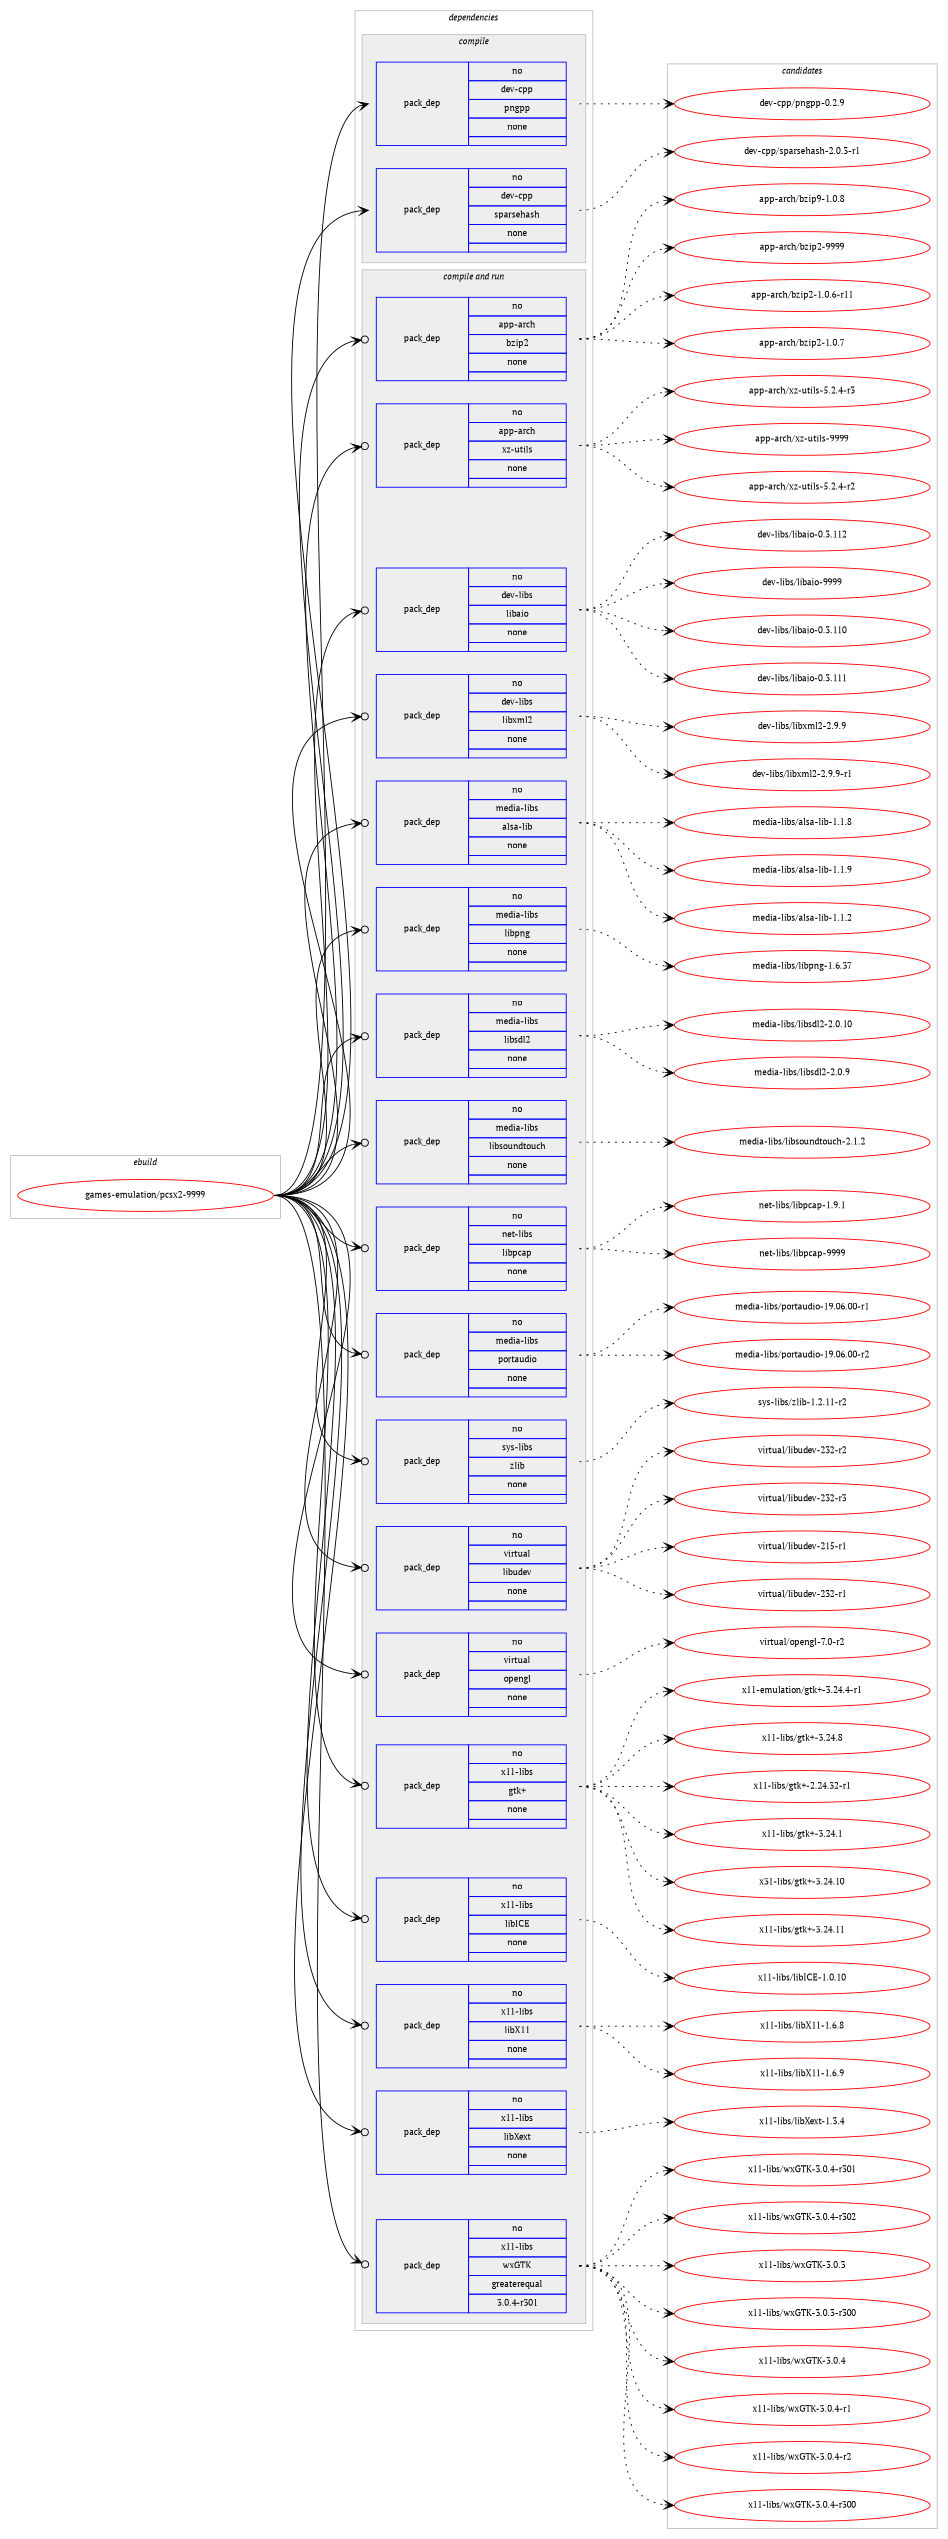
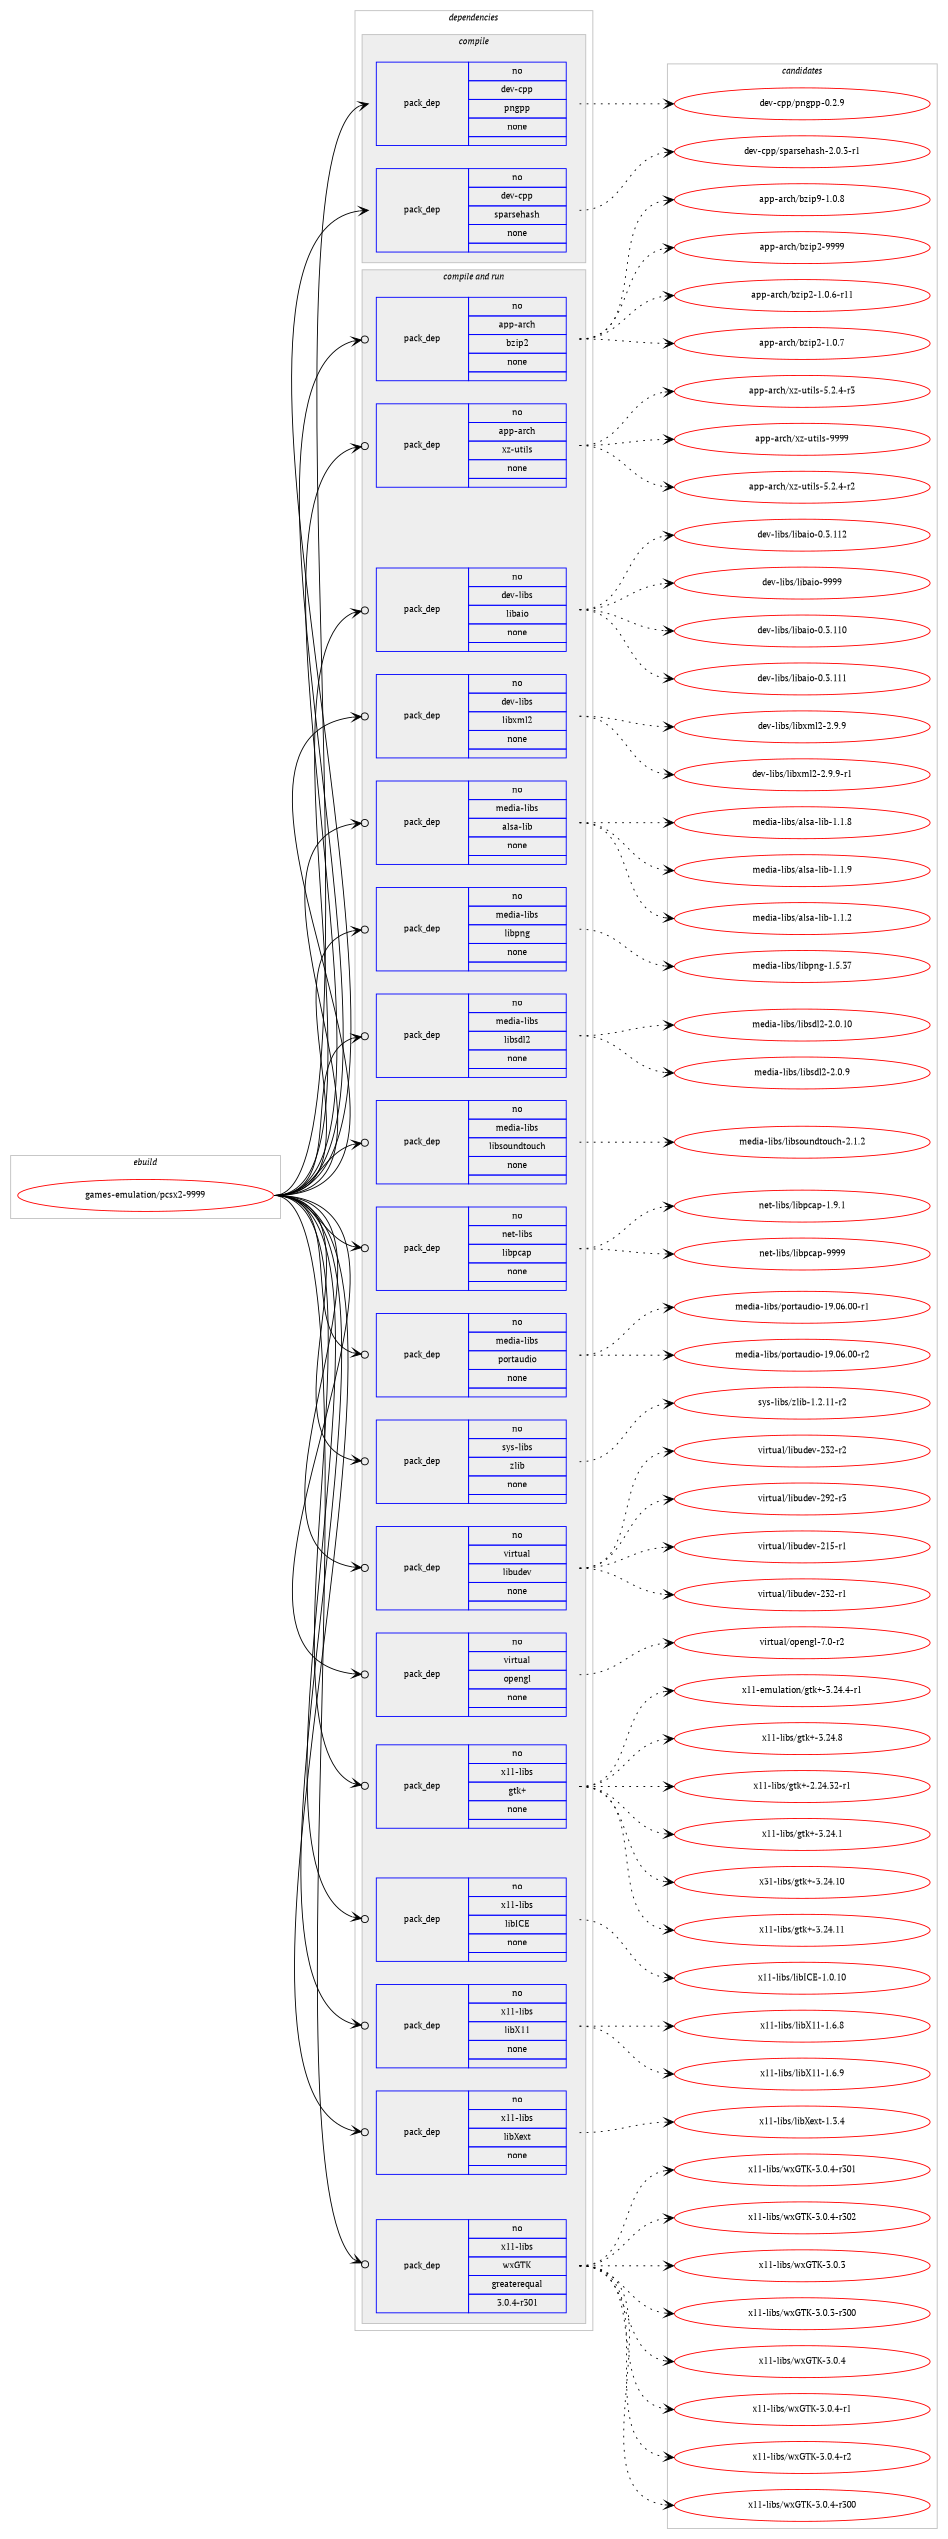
node "media-libs/libpng-1.6.37": label "media-libs/libpng-1.6.37" -> "media-libs/libpng-1.5.37"
node "virtual/libudev-232-r3": label "virtual/libudev-232-r3" -> "virtual/libudev-292-r3"
